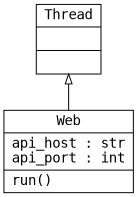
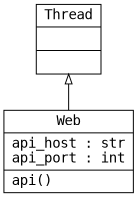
node "Web": text "run()" -> "api()"
